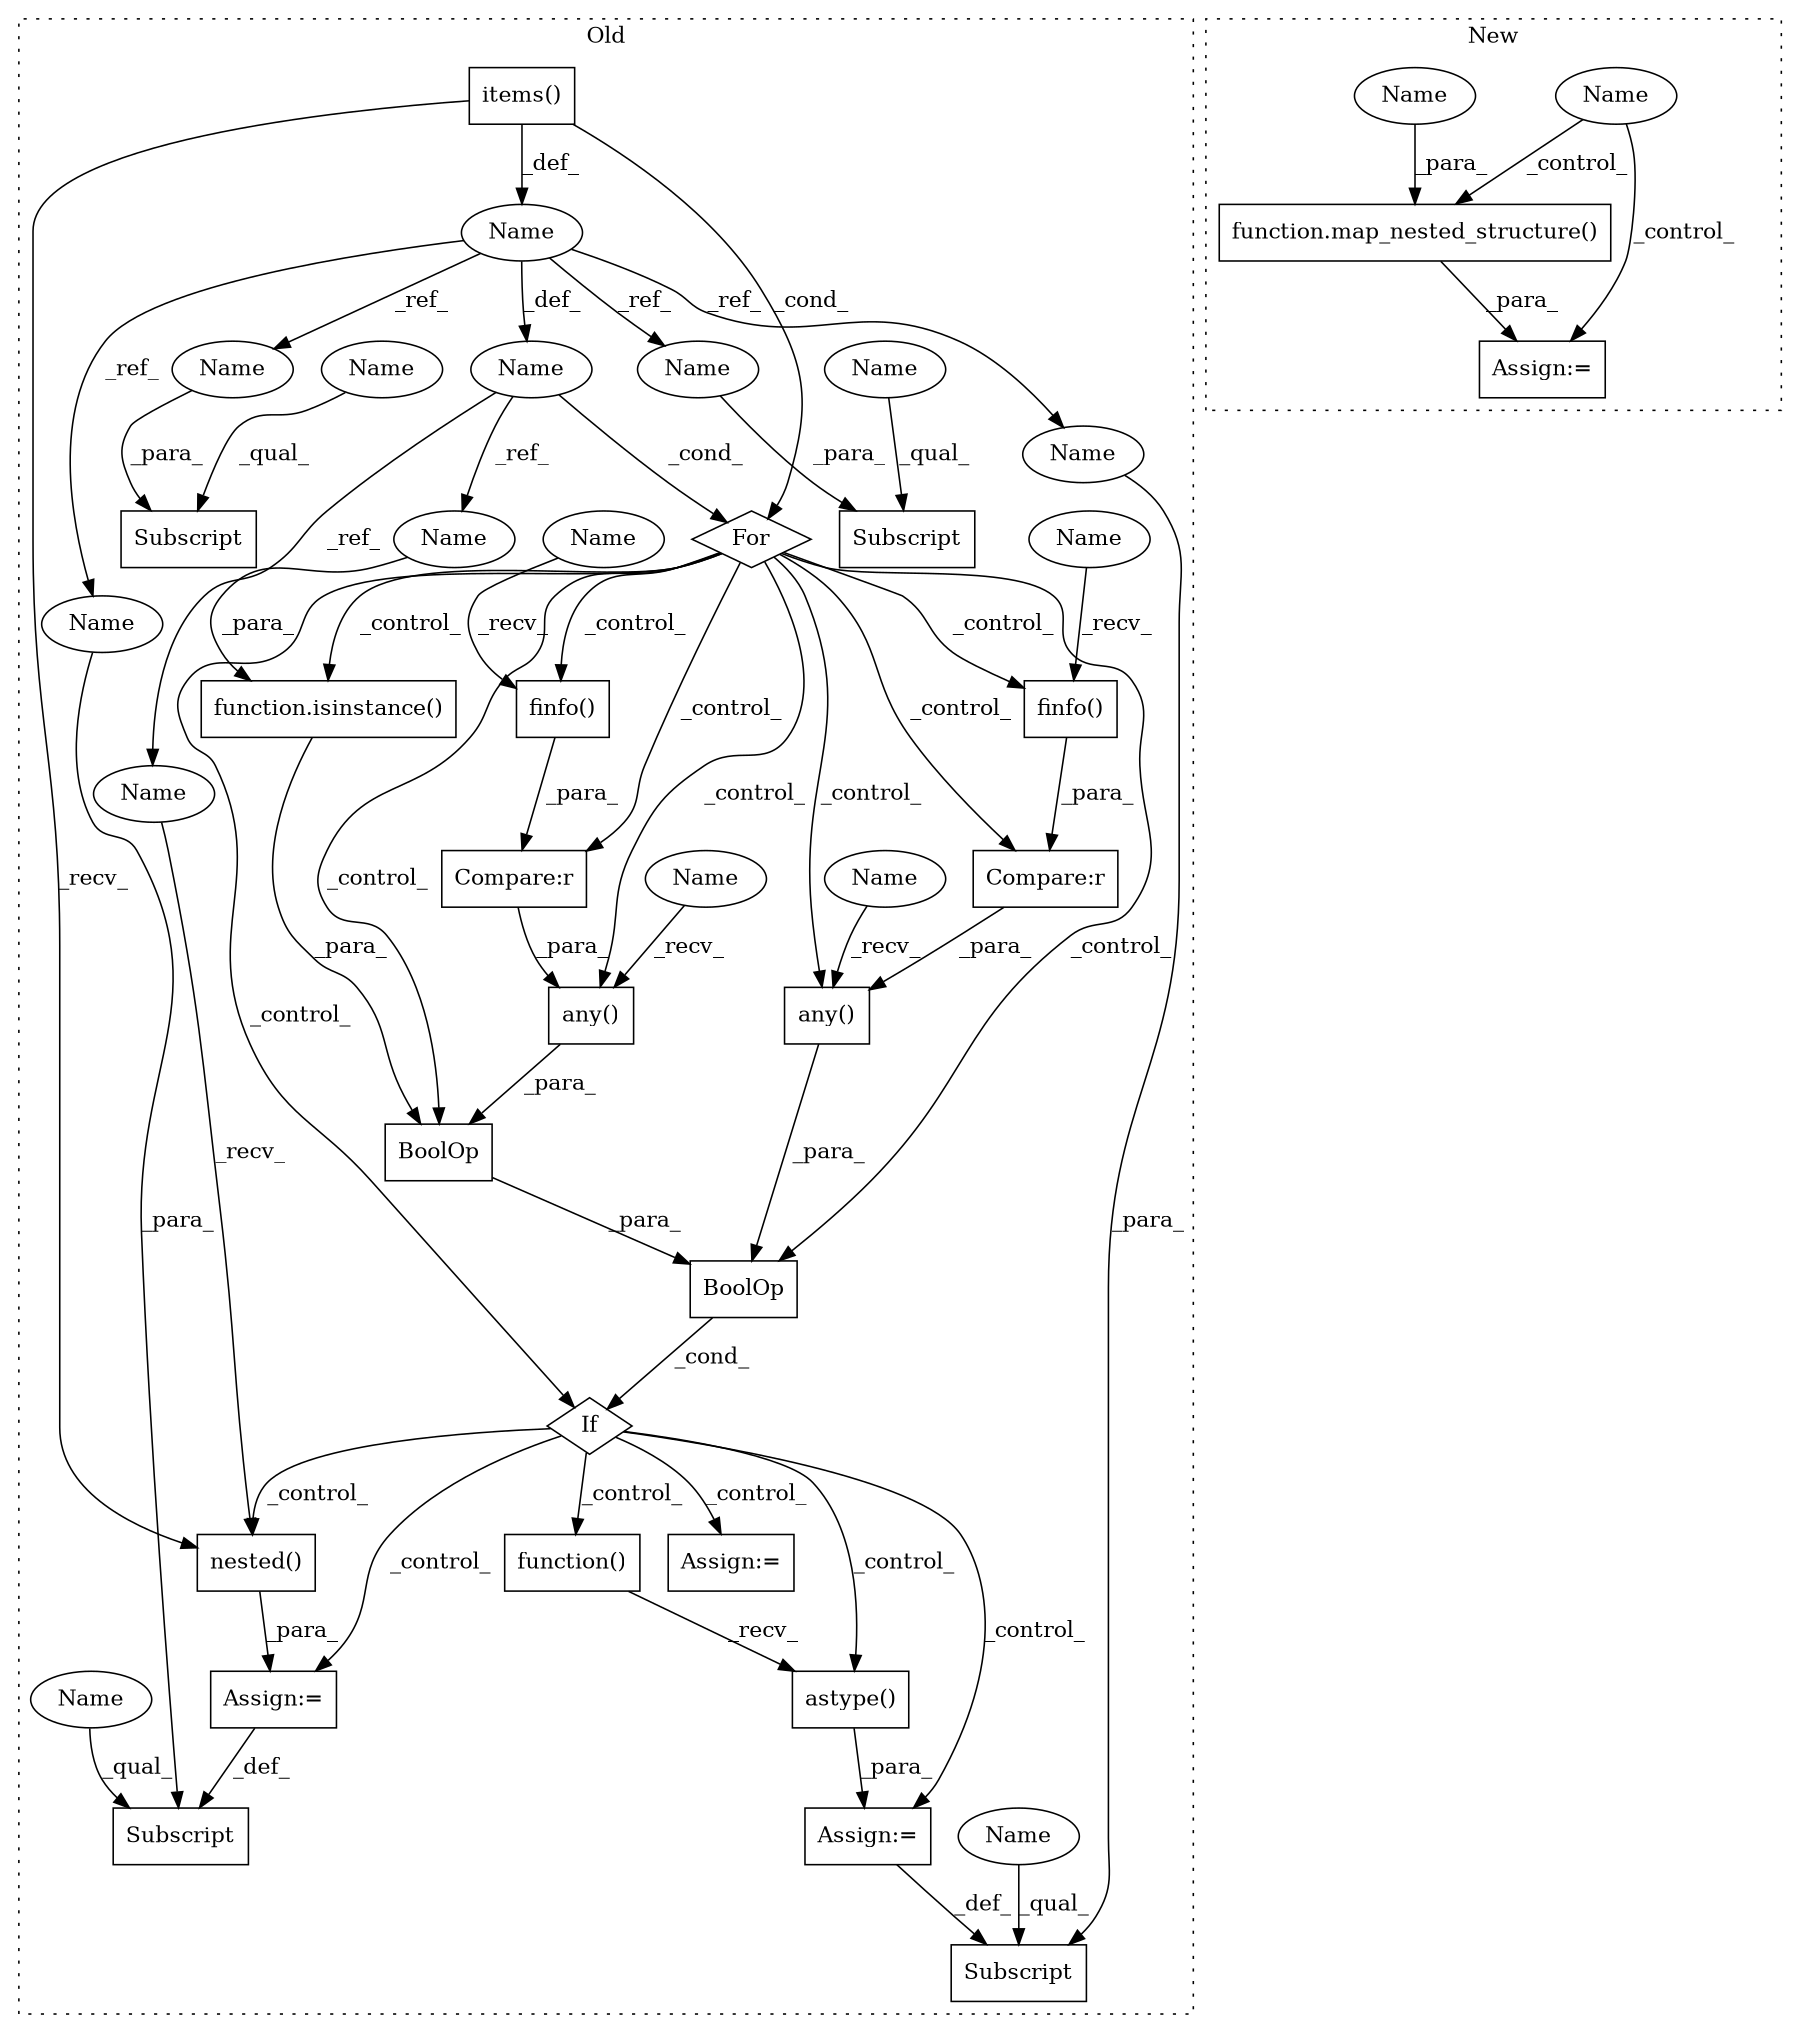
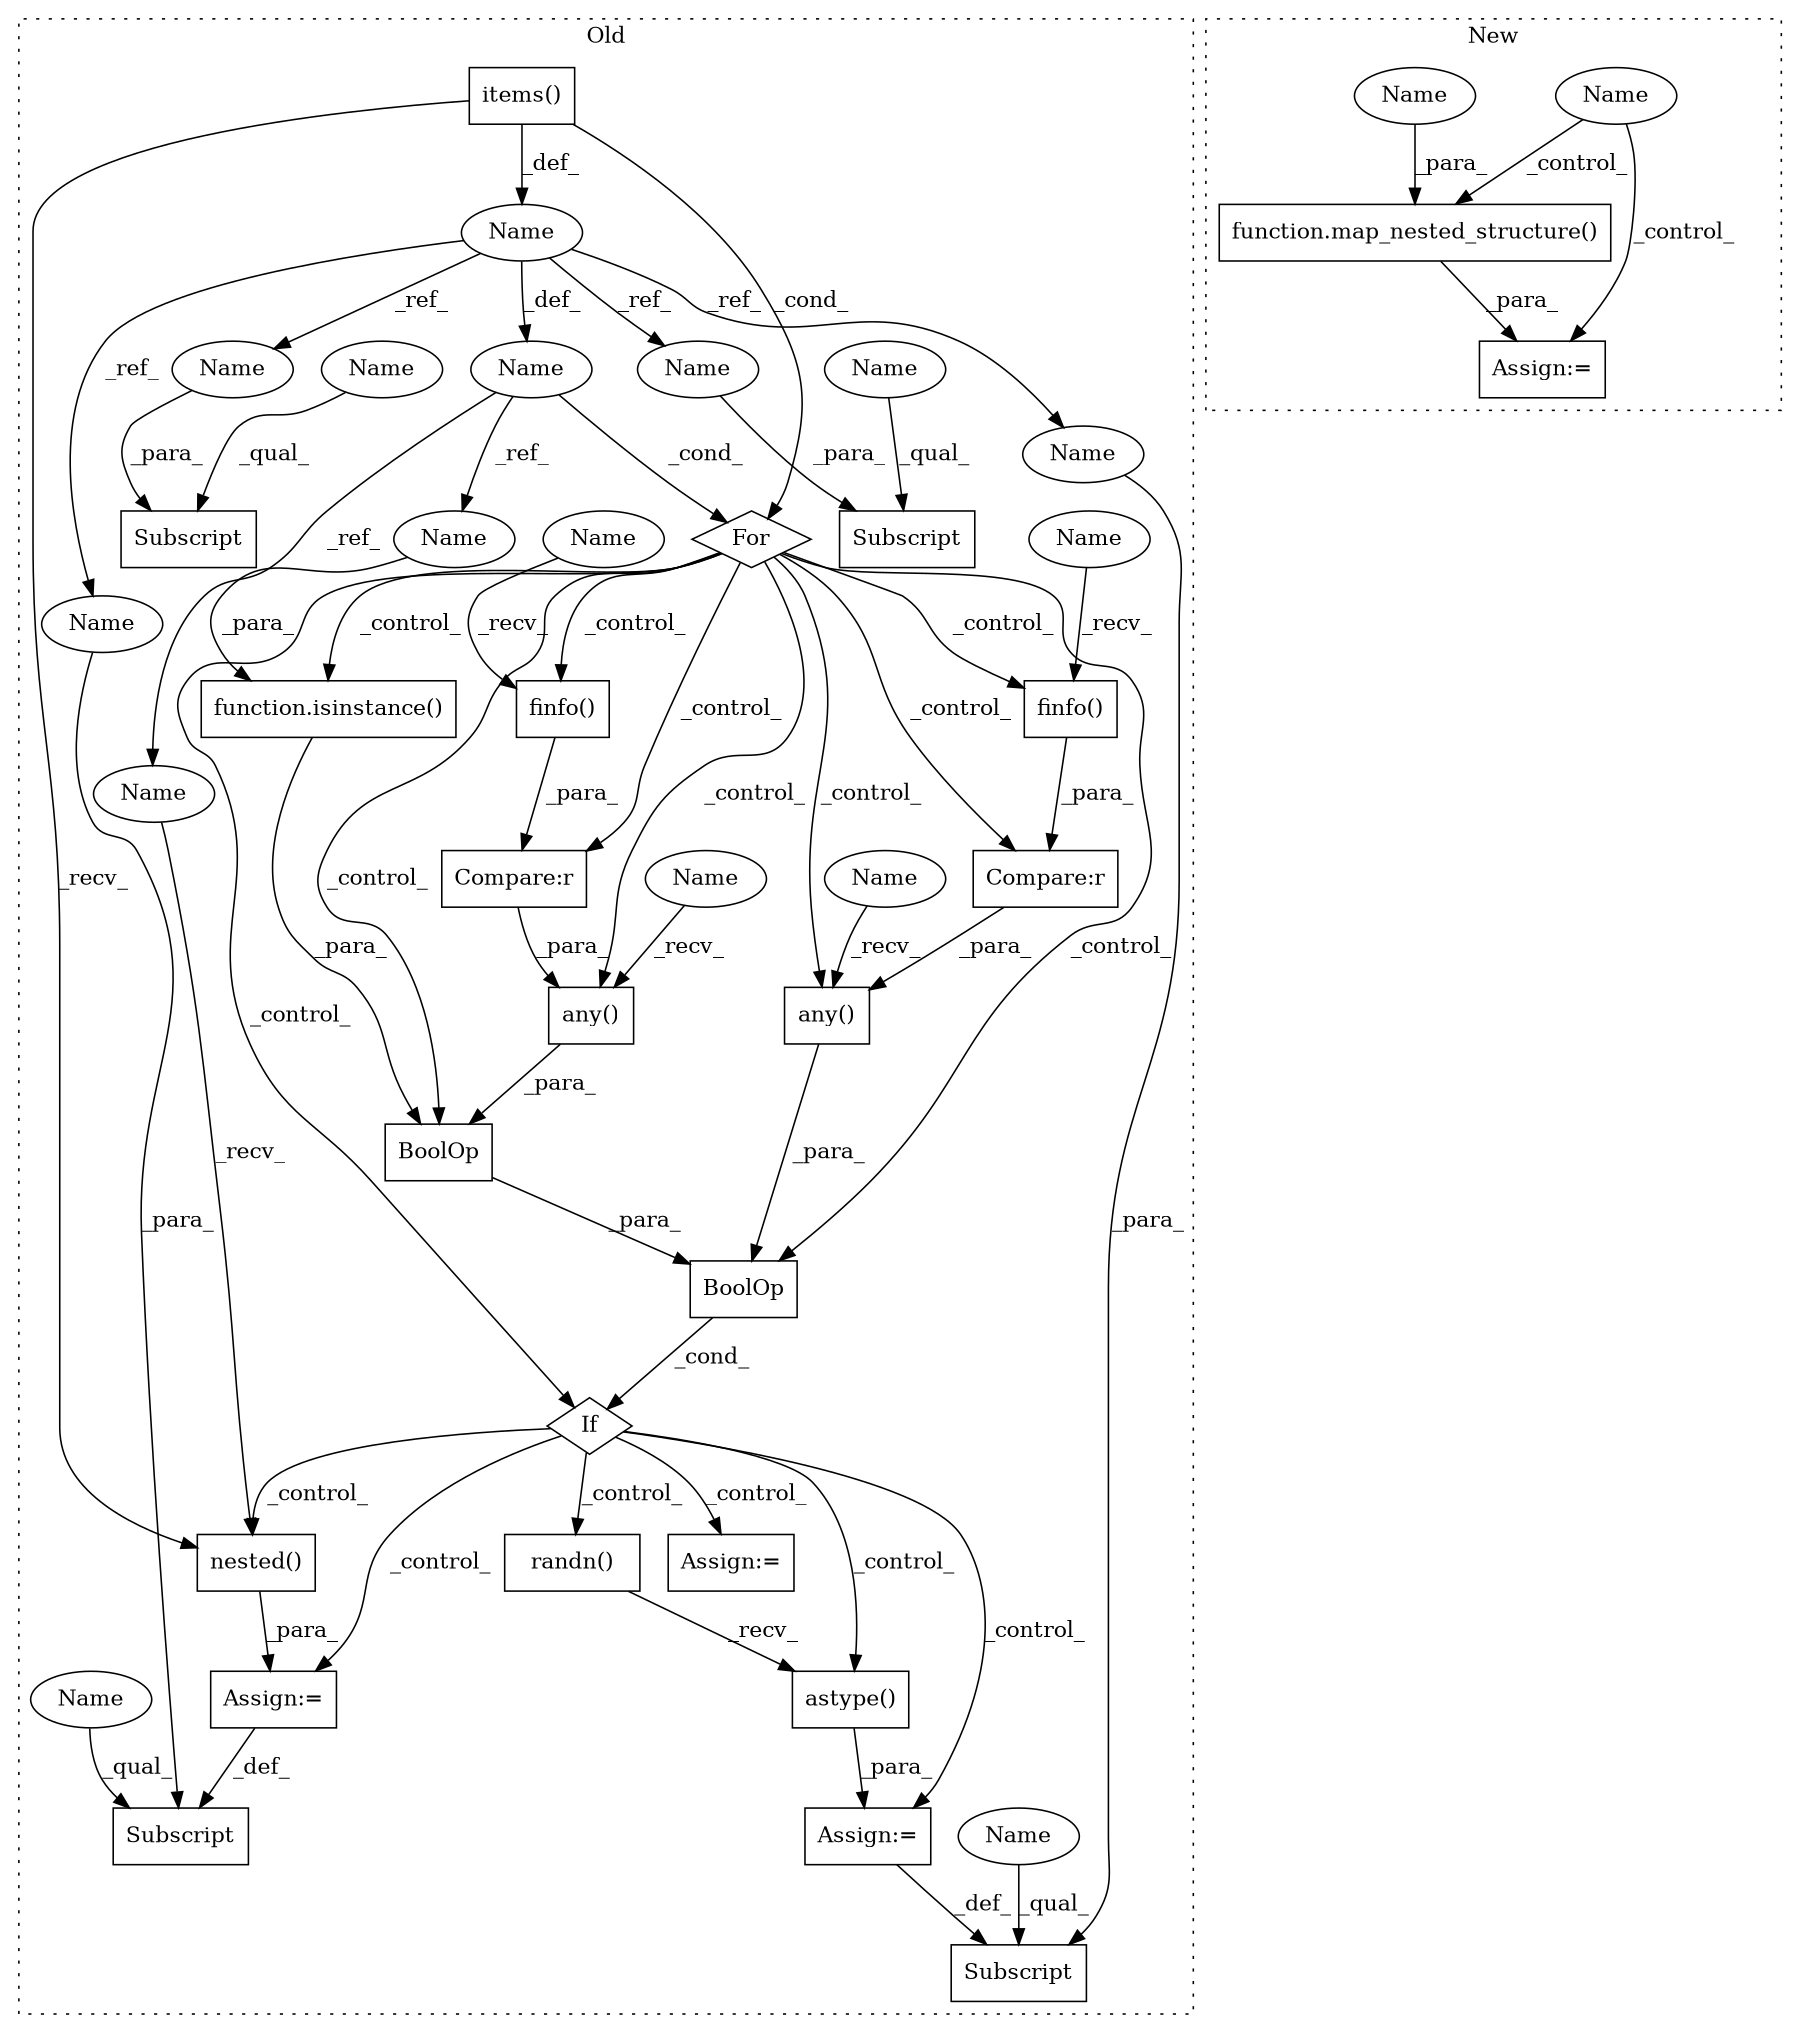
node "function()": label "function()" -> "randn()"
